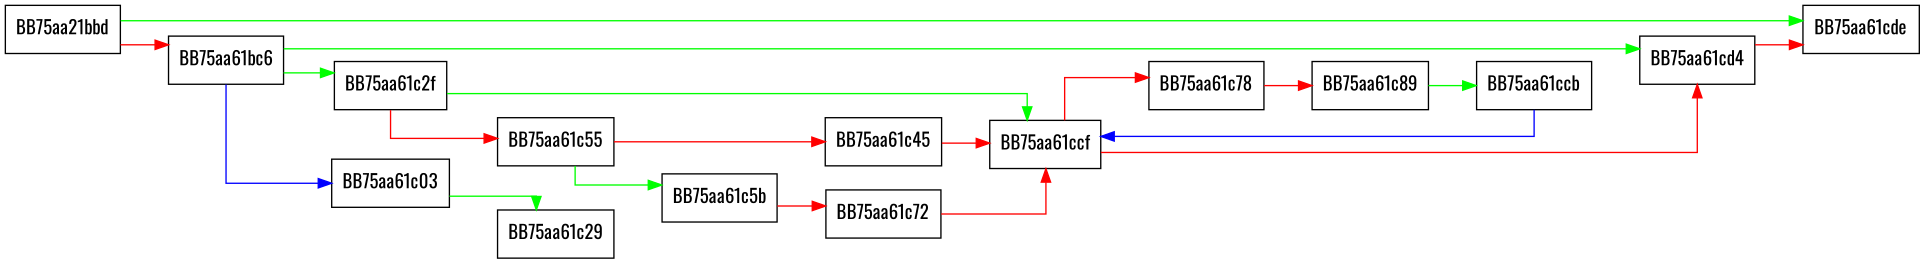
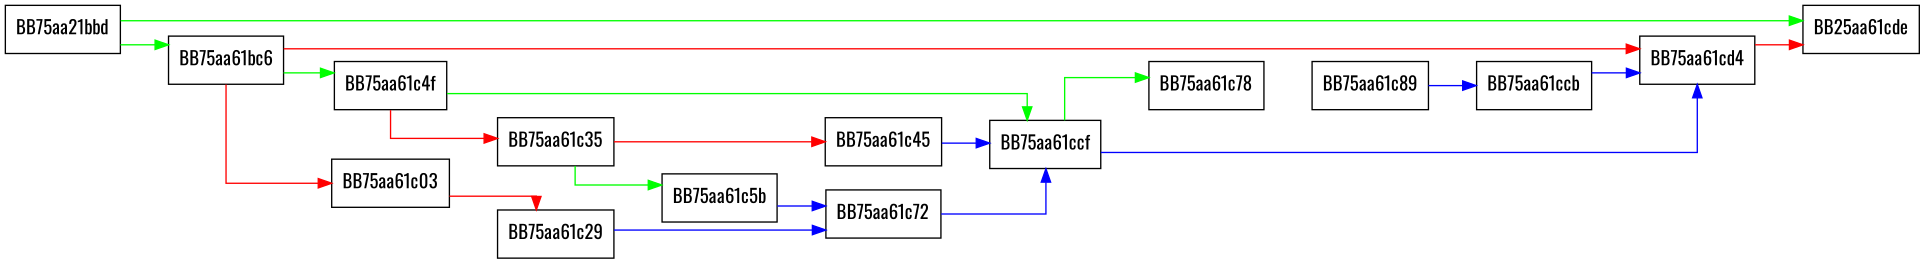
node "BB75aa61cde": label "BB75aa61cde" -> "BB25aa61cde"
edge "BB75aa21bbd" -> "BB75aa61bc6": color red -> green
edge "BB75aa61bc6" -> "BB75aa61cd4": color green -> red
edge "BB75aa61ccf" -> "BB75aa61c78": color red -> green
node "BB75aa61c2f": label "BB75aa61c2f" -> "BB75aa61c4f"
edge "BB75aa61c78" -> "BB75aa61c89": removed
edge "BB75aa61c89" -> "BB75aa61ccb": color green -> blue
edge "BB75aa61ccb" -> "BB75aa61ccf": now "BB75aa61ccb" -> "BB75aa61cd4"
node "BB75aa61c55": label "BB75aa61c55" -> "BB75aa61c35"
edge "BB75aa61c45" -> "BB75aa61ccf": color red -> blue
edge "BB75aa61ccf" -> "BB75aa61cd4": color red -> blue
edge "BB75aa61bc6" -> "BB75aa61c03": color blue -> red
edge "BB75aa61c03" -> "BB75aa61c29": color green -> red
edge "BB75aa61c5b" -> "BB75aa61c72": color red -> blue
edge "BB75aa61c72" -> "BB75aa61ccf": color red -> blue
edge "BB75aa61c29" -> "BB75aa61c72": added
